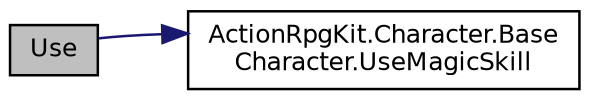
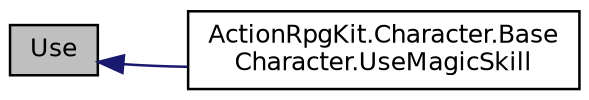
edge "Use" -> "ActionRpgKit.Character.Base Character.UseMagicSkill": reversed
